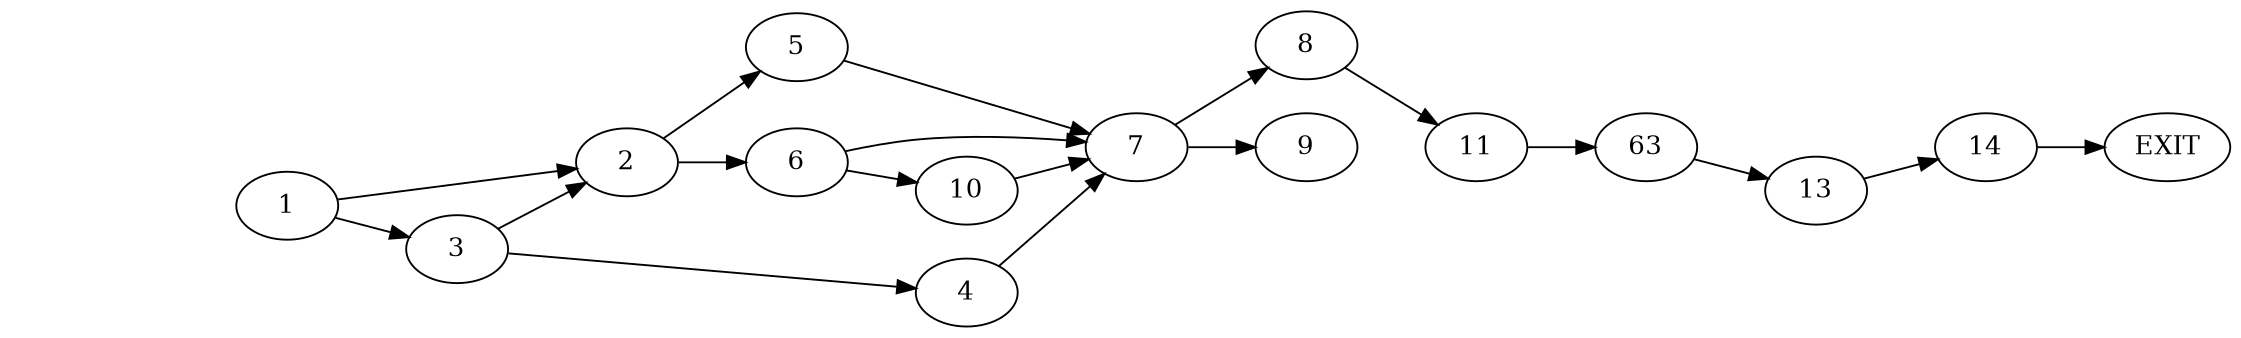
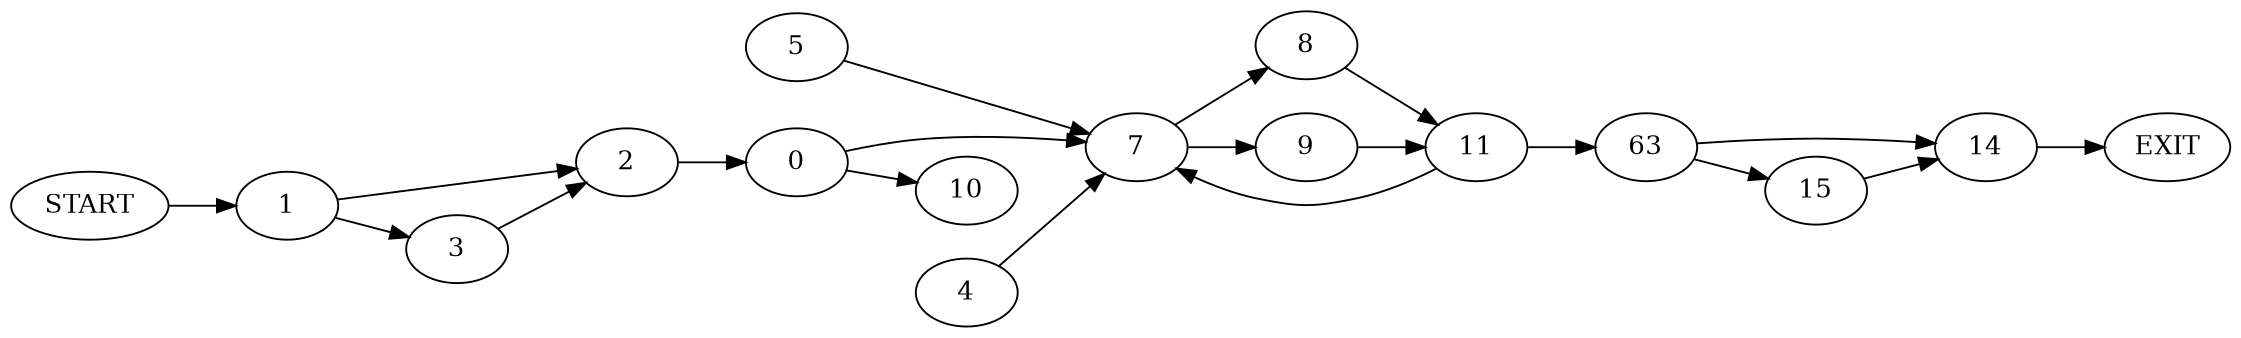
edge "2" -> "5": removed
edge "63" -> "14": added
edge "9" -> "11": added
node "6": label "6" -> "0"
edge "10" -> "7": now "11" -> "7"
node "13": label "13" -> "15"
node "START": added
edge "3" -> "4": removed
